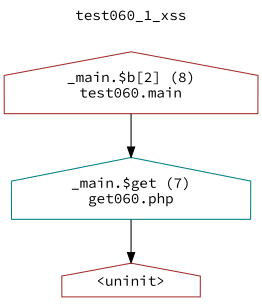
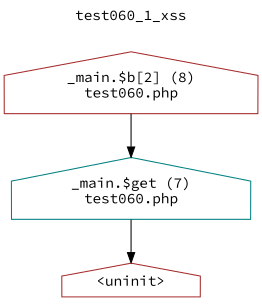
node "_main.$b[2] (8) test060.main": label "_main.$b[2] (8) test060.main" -> "_main.$b[2] (8) test060.php"
node "_main.$get (7) get060.php": label "_main.$get (7) get060.php" -> "_main.$get (7) test060.php"
